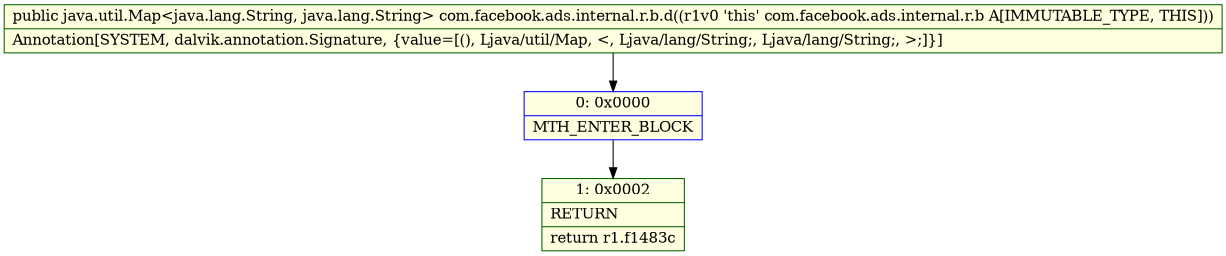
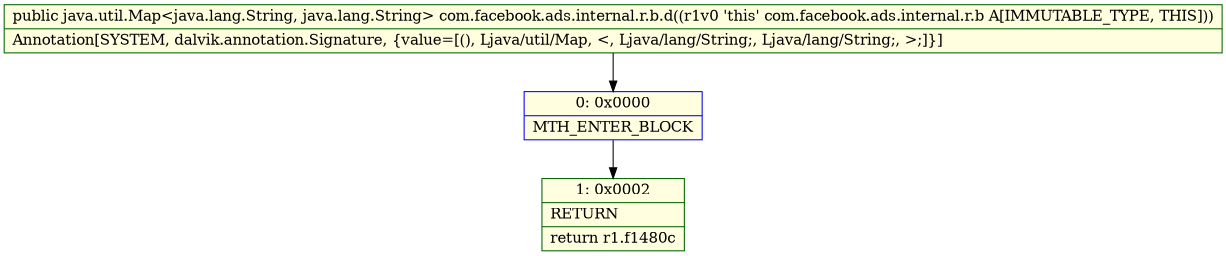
node "1: 0x0002": text "return r1.f1483c" -> "return r1.f1480c"
